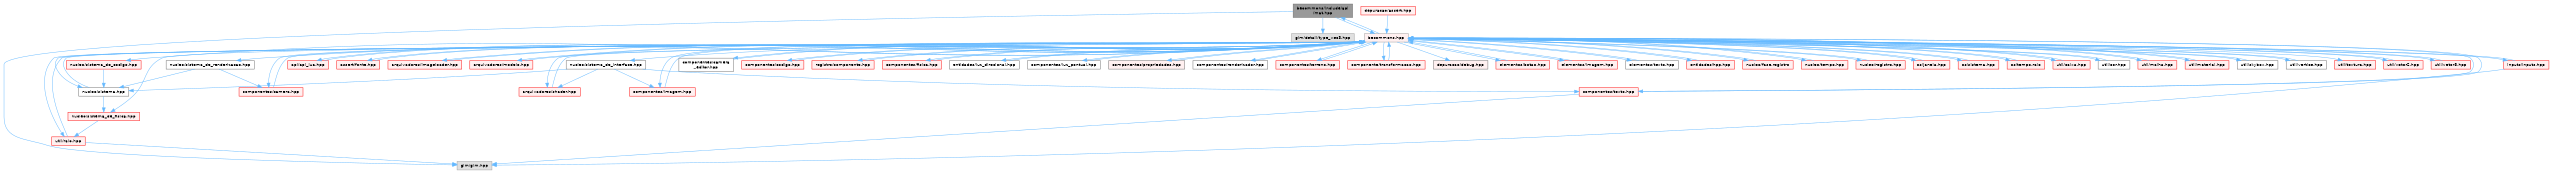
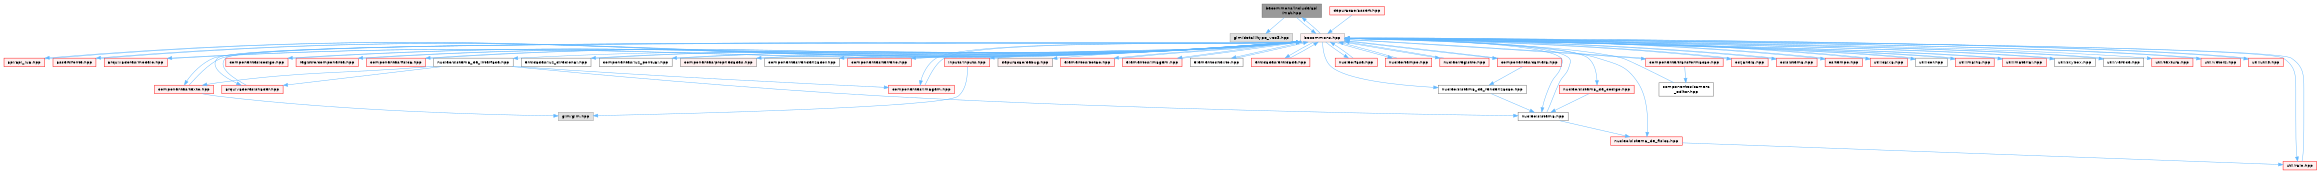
edge "becommons/include/api /mat.hpp" -> "glm/glm.hpp": removed
edge "becommons.hpp" -> "componentes/camera _editor.hpp": now "componente/transformacao.hpp" -> "componentes/camera _editor.hpp"
node "arquivadores/imageloader.hpp": removed
node "entidades/hpp.hpp": label "entidades/hpp.hpp" -> "entidades/entidade.hpp"
node "nucleo/fase.registro": label "nucleo/fase.registro" -> "nucleo/fase.hpp"
node "os/tempo.raio": label "os/tempo.raio" -> "os/tempo.hpp"
node "util/vetor3.hpp": label "util/vetor3.hpp" -> "util/util3.hpp"
edge "nucleo/sistema_de_renderizacao.hpp" -> "componentes/camera.hpp": reversed
edge "util/raio.hpp" -> "glm/glm.hpp": removed
